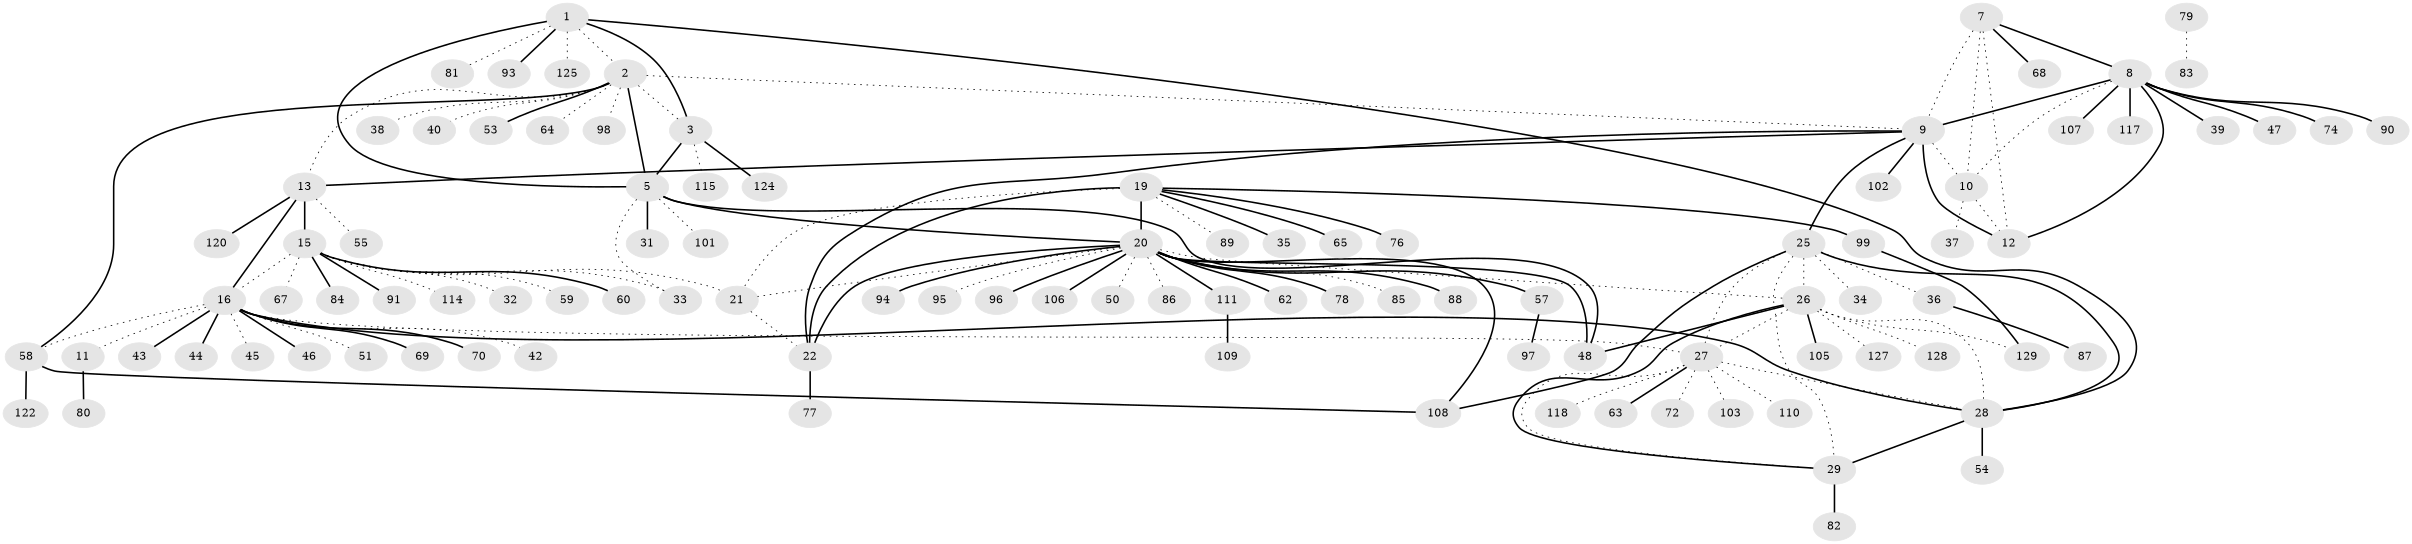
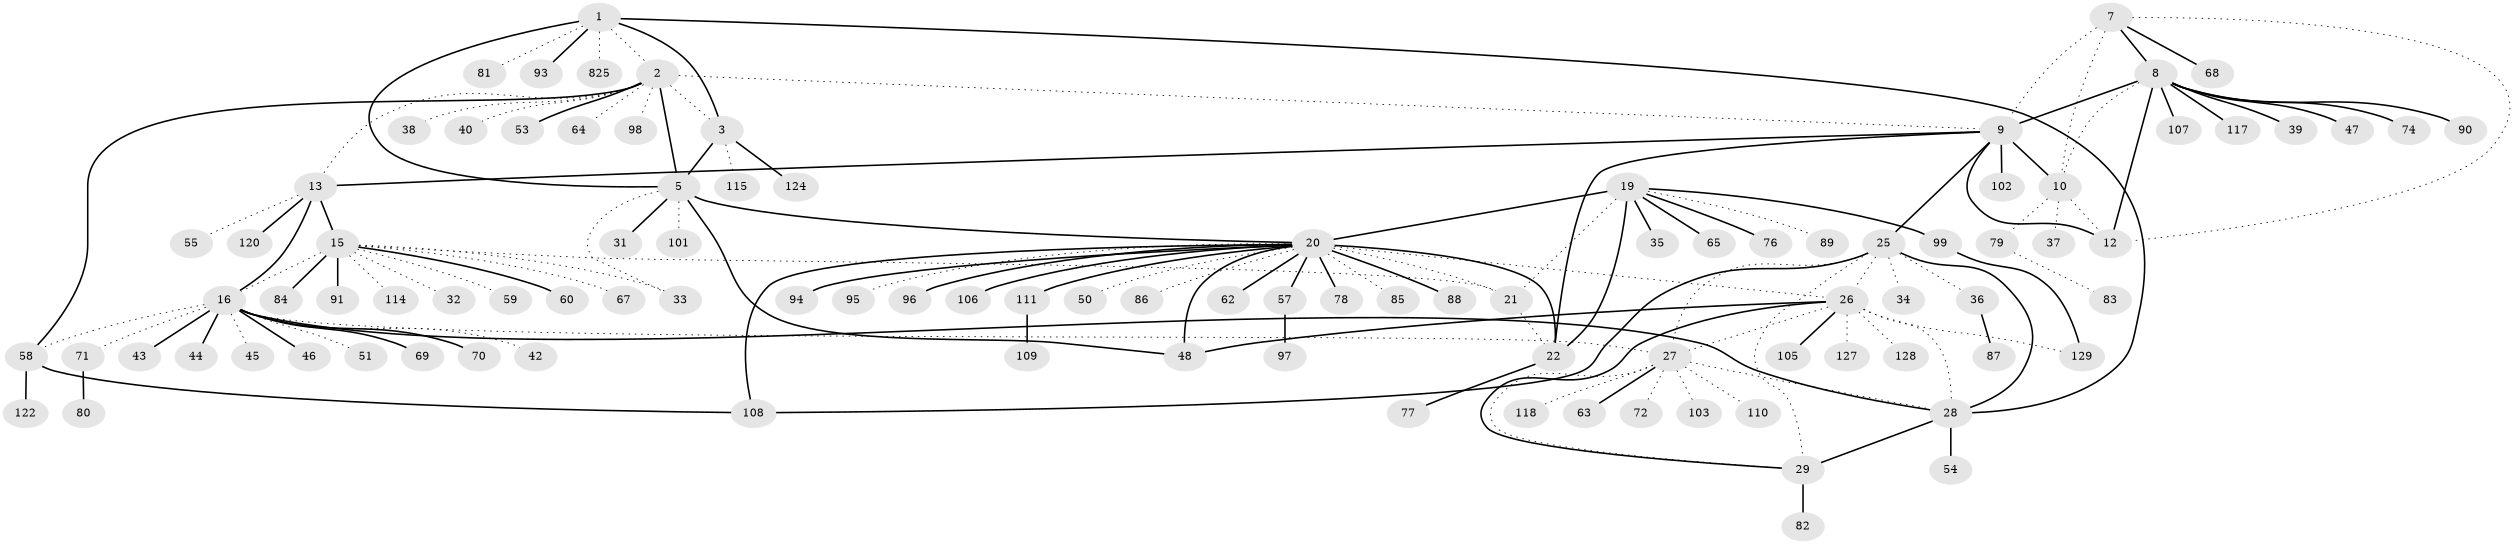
node "125": label "125" -> "825"
edge "9" -- "10": style dotted -> bold
edge "10" -- "79": added
node "11": label "11" -> "71"
